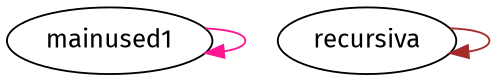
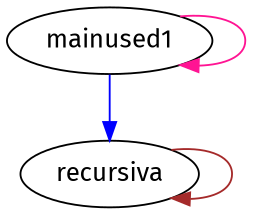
edge "mainused1" -> "recursiva": added
